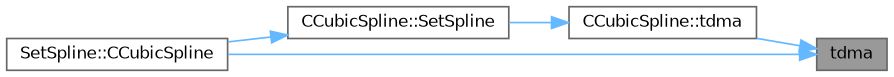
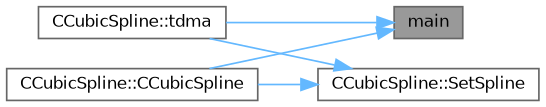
edge "CCubicSpline::SetSpline" -> "CCubicSpline::tdma": reversed
node "SetSpline::CCubicSpline": label "SetSpline::CCubicSpline" -> "CCubicSpline::CCubicSpline"
node "tdma": label "tdma" -> "main"
